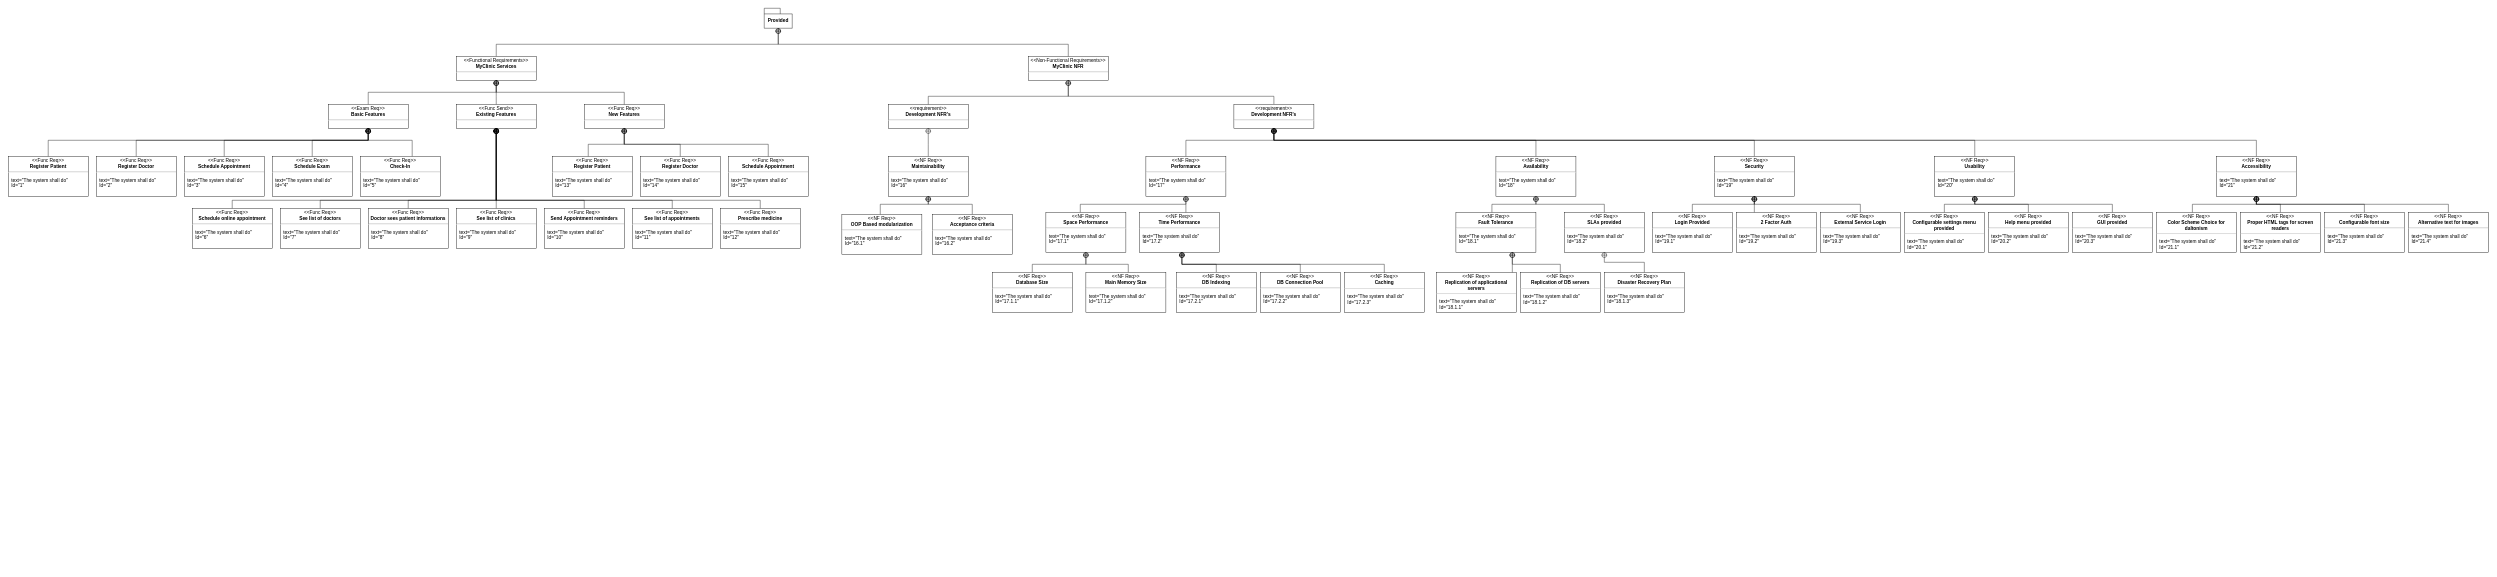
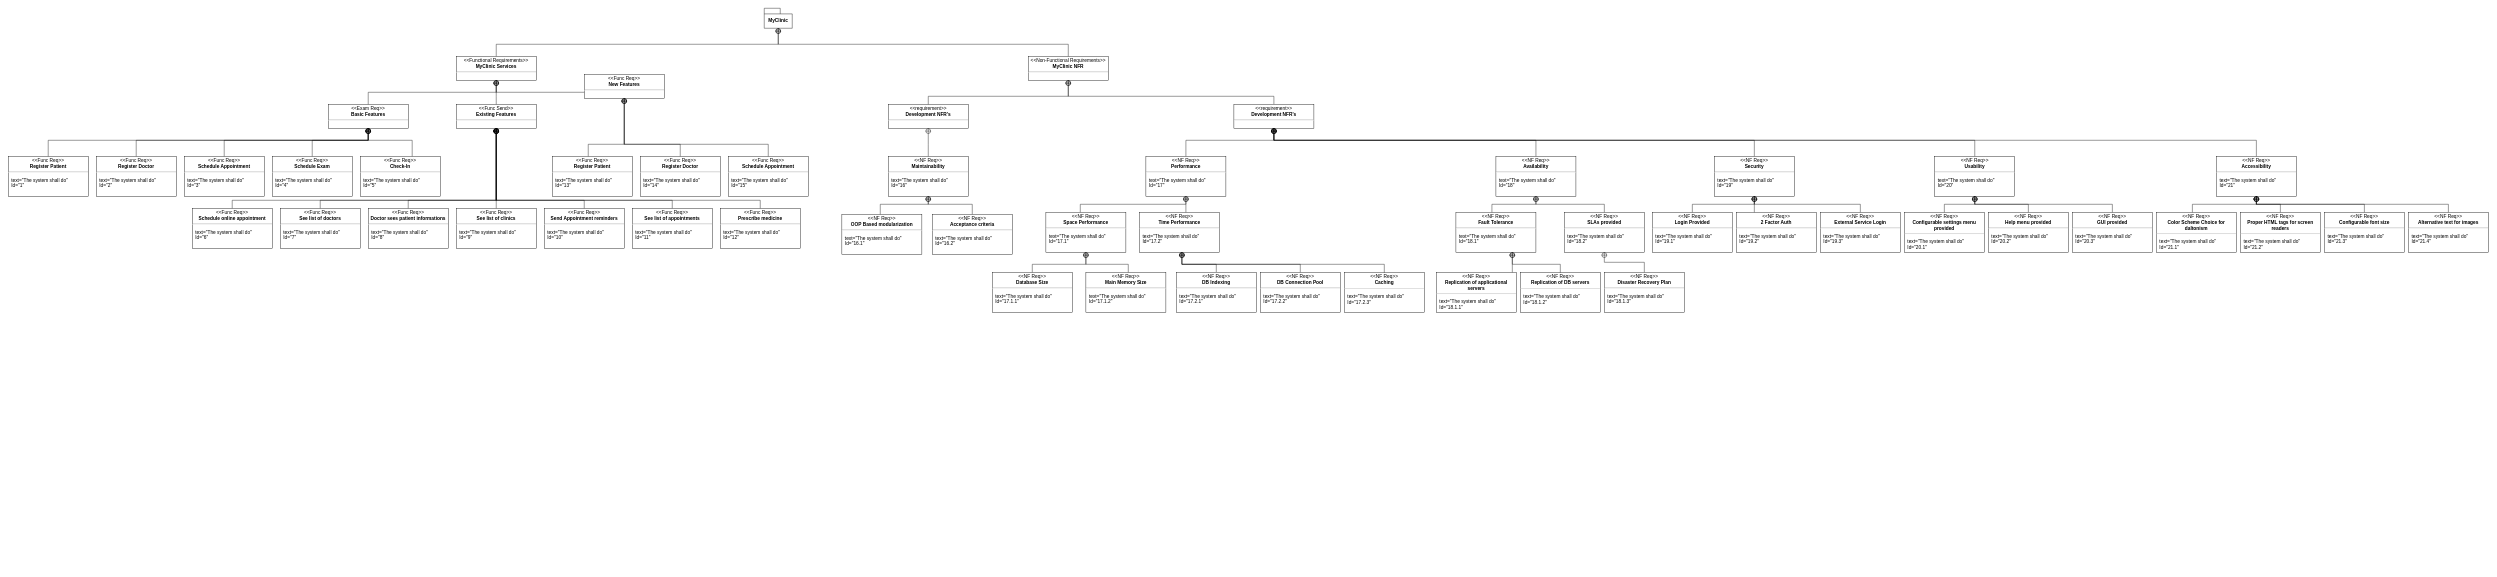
node "Provided": label "Provided" -> "MyClinic"
node "<<Func Req>> New Features": moved (624, 116) -> (624, 86)
